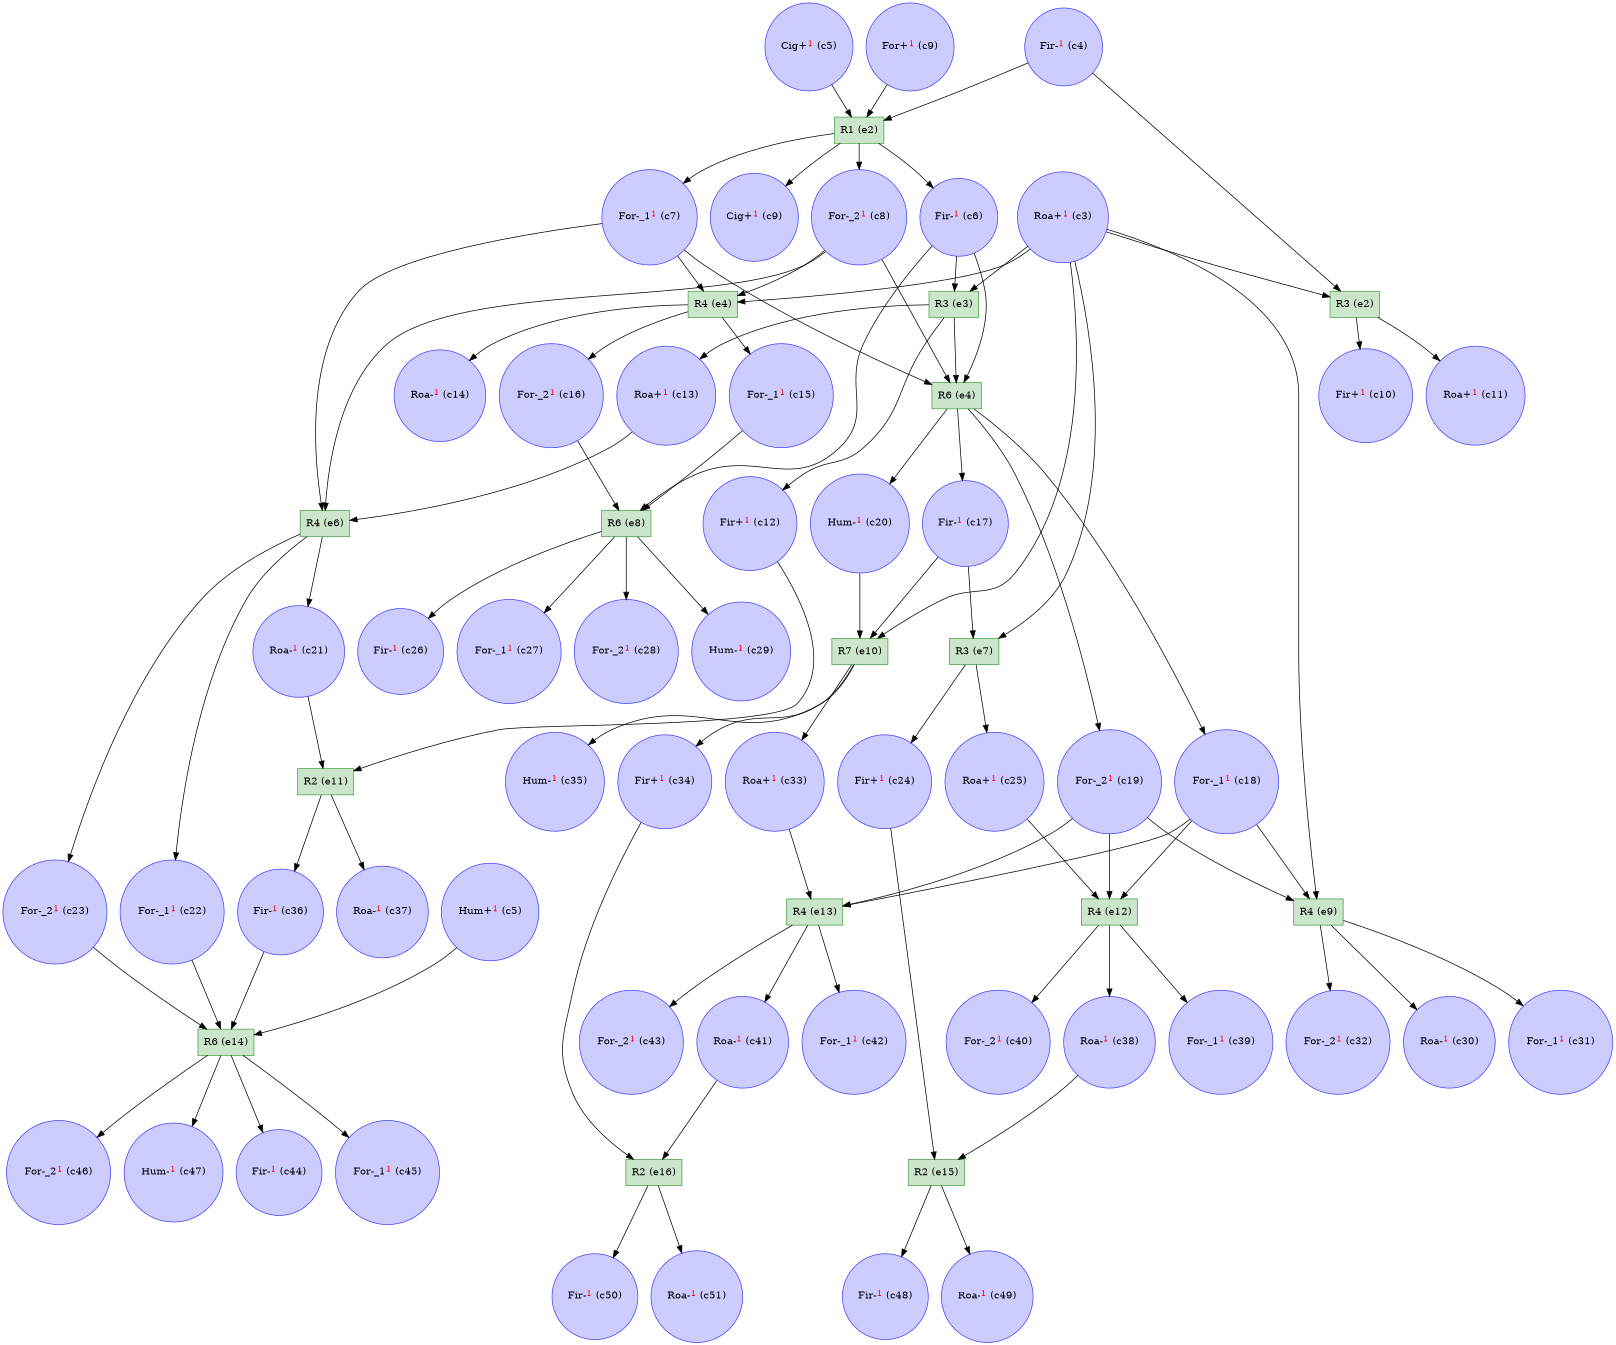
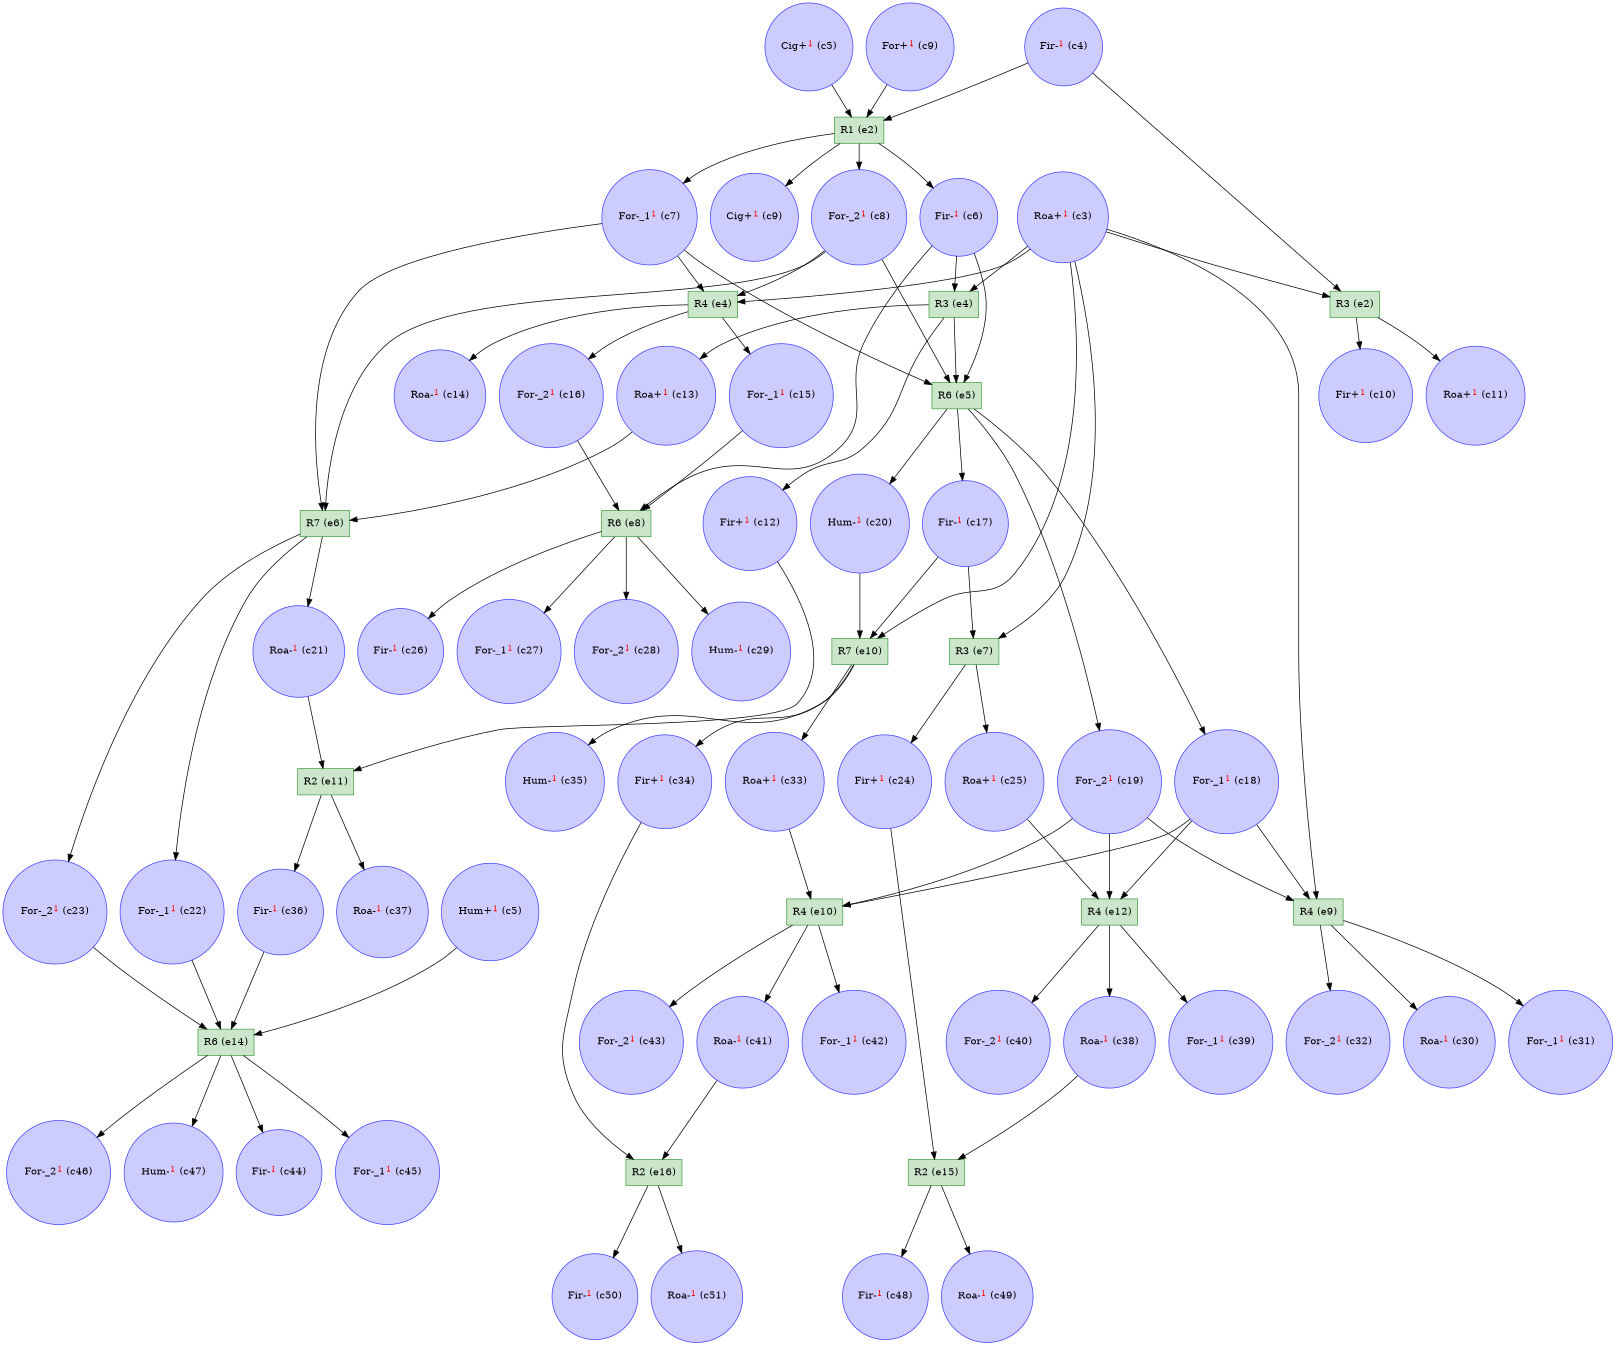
node "R3 (e3)": label "R3 (e3)" -> "R3 (e4)"
node "R6 (e4)": label "R6 (e4)" -> "R6 (e5)"
node "R4 (e6)": label "R4 (e6)" -> "R7 (e6)"
node "R4 (e13)": label "R4 (e13)" -> "R4 (e10)"
